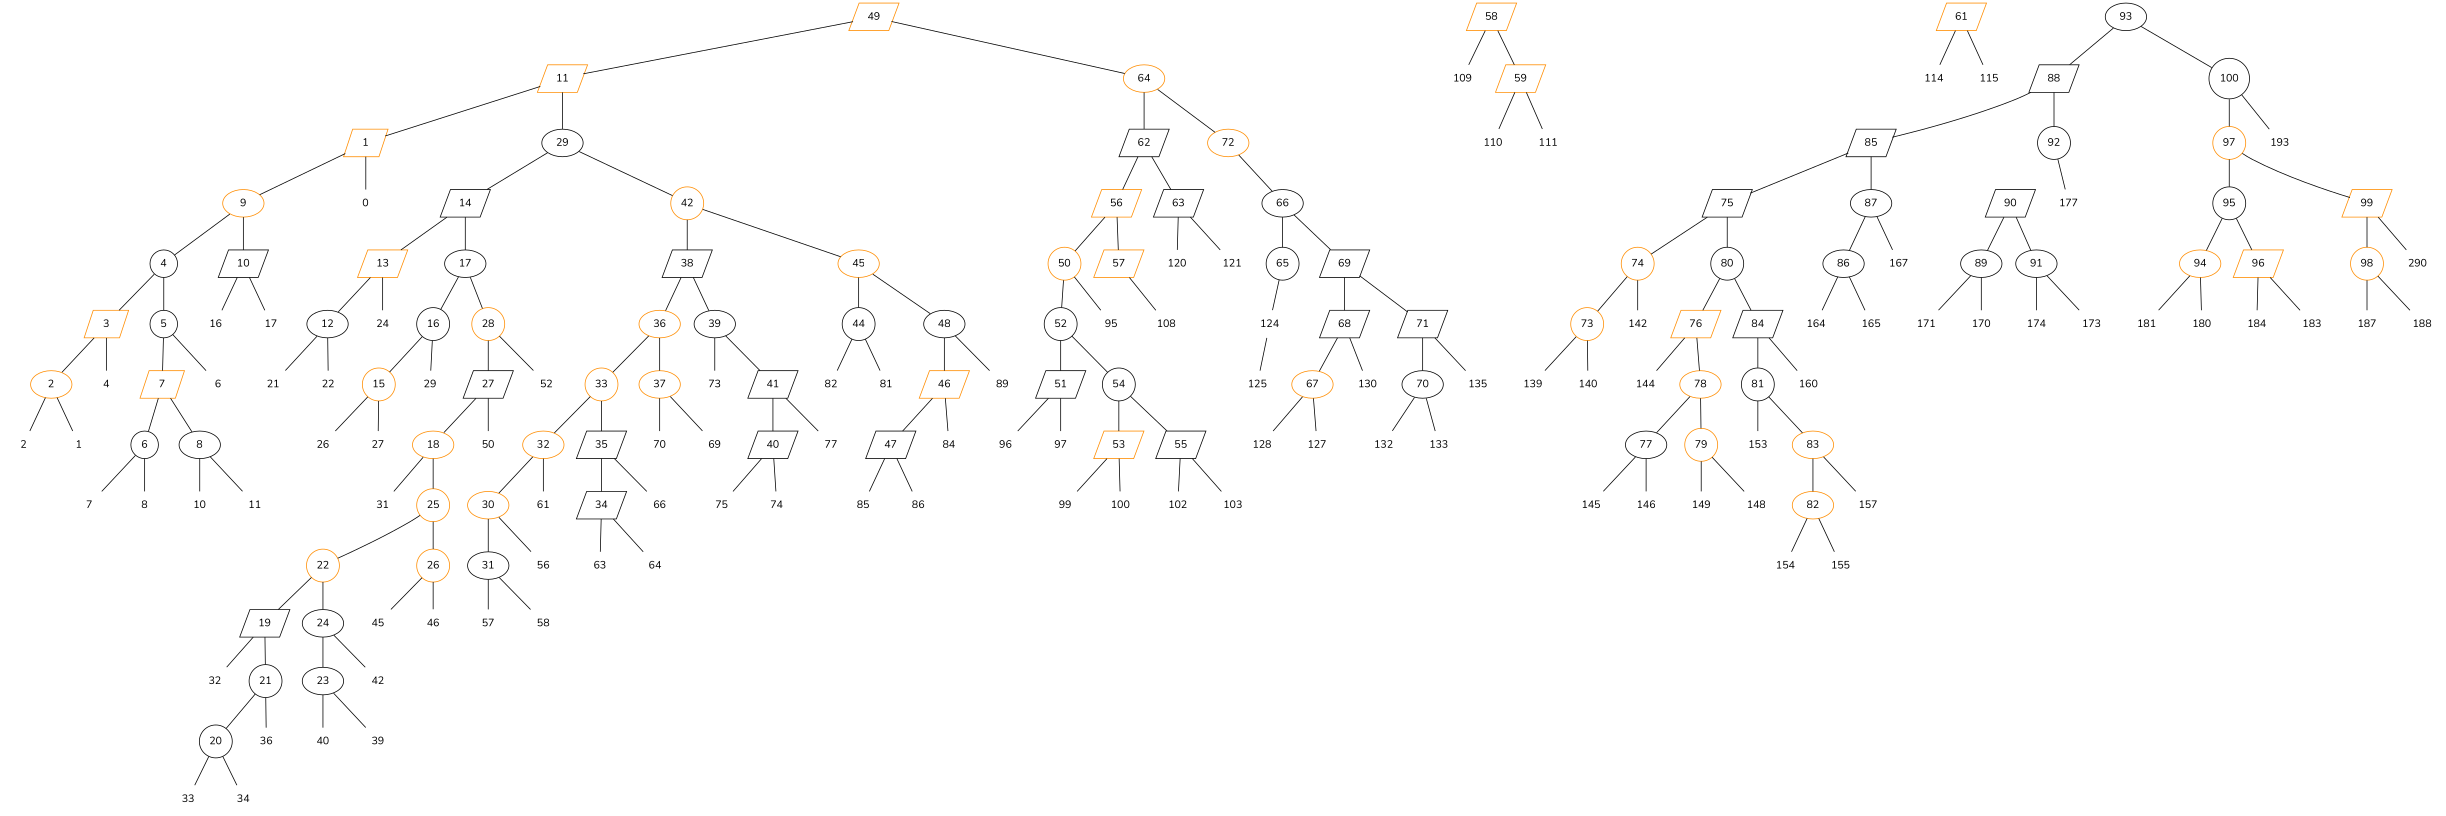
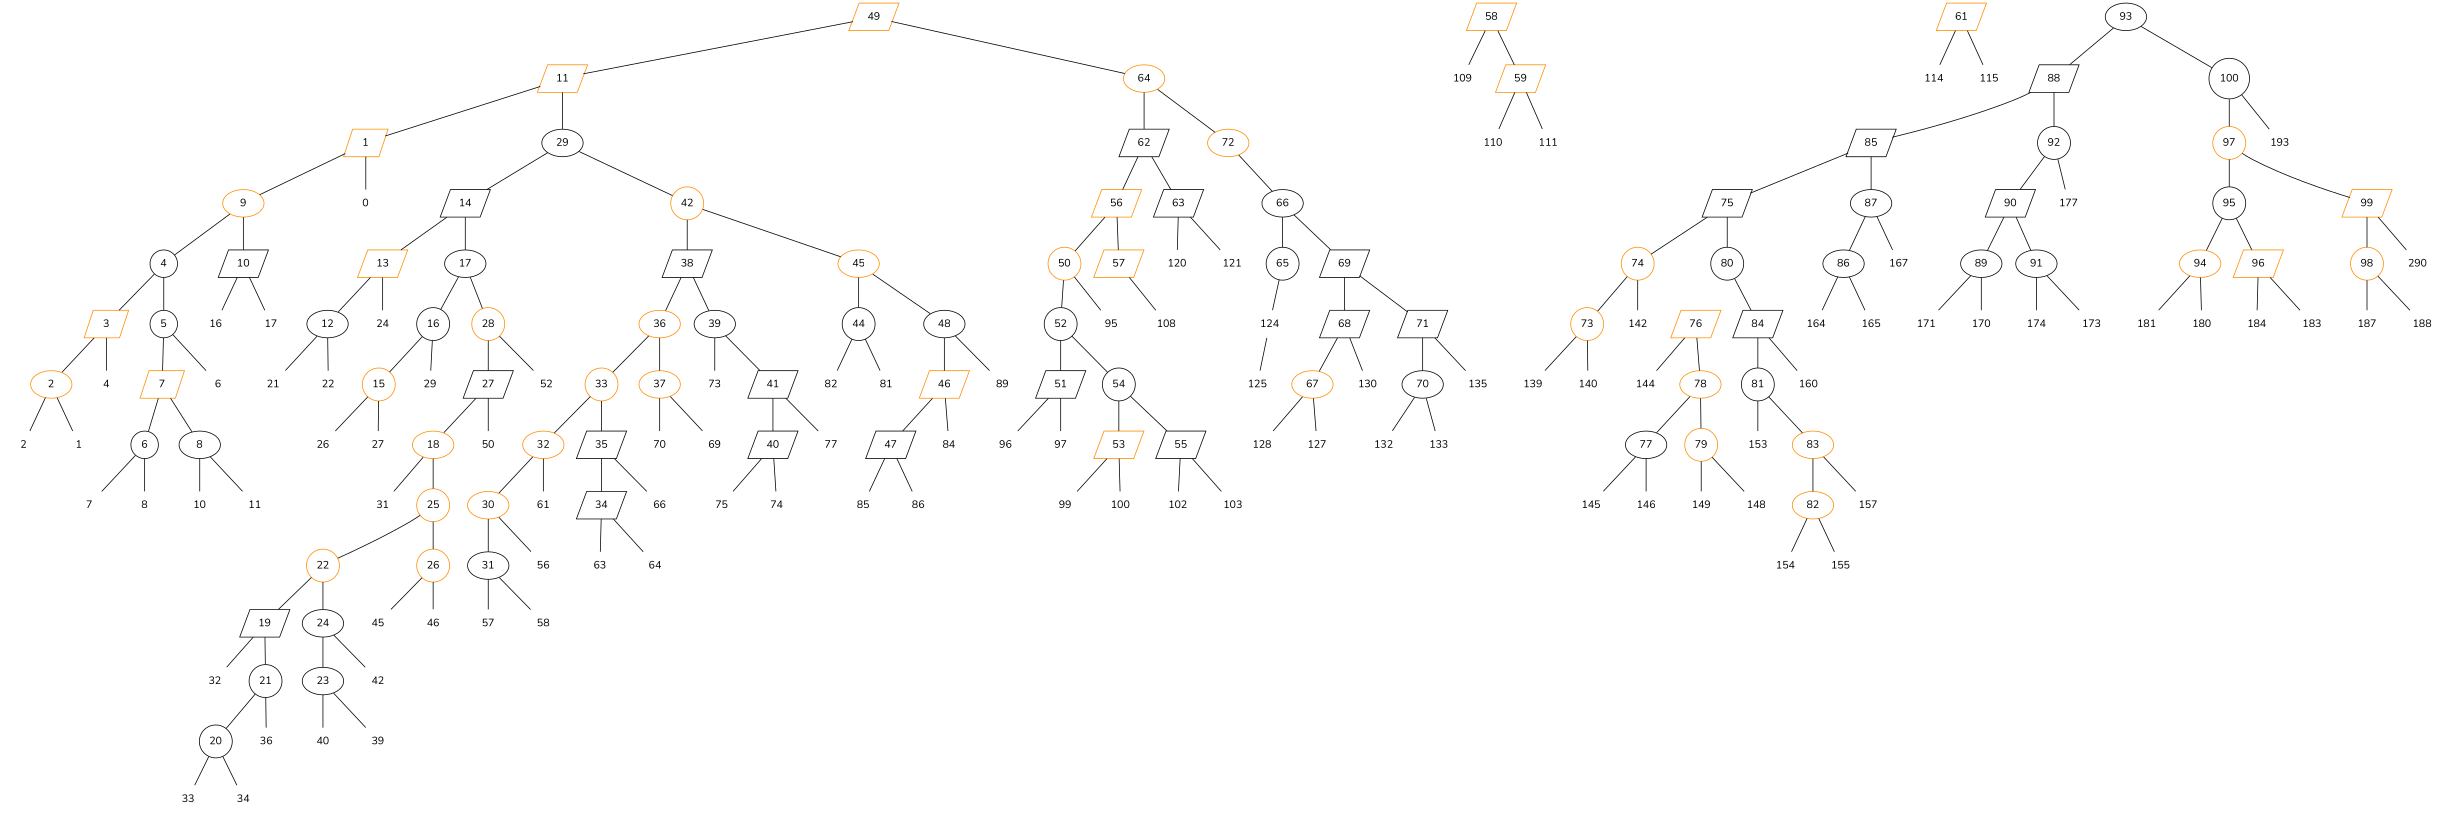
edge "92" -- "90": added
edge "80" -- "76": removed
